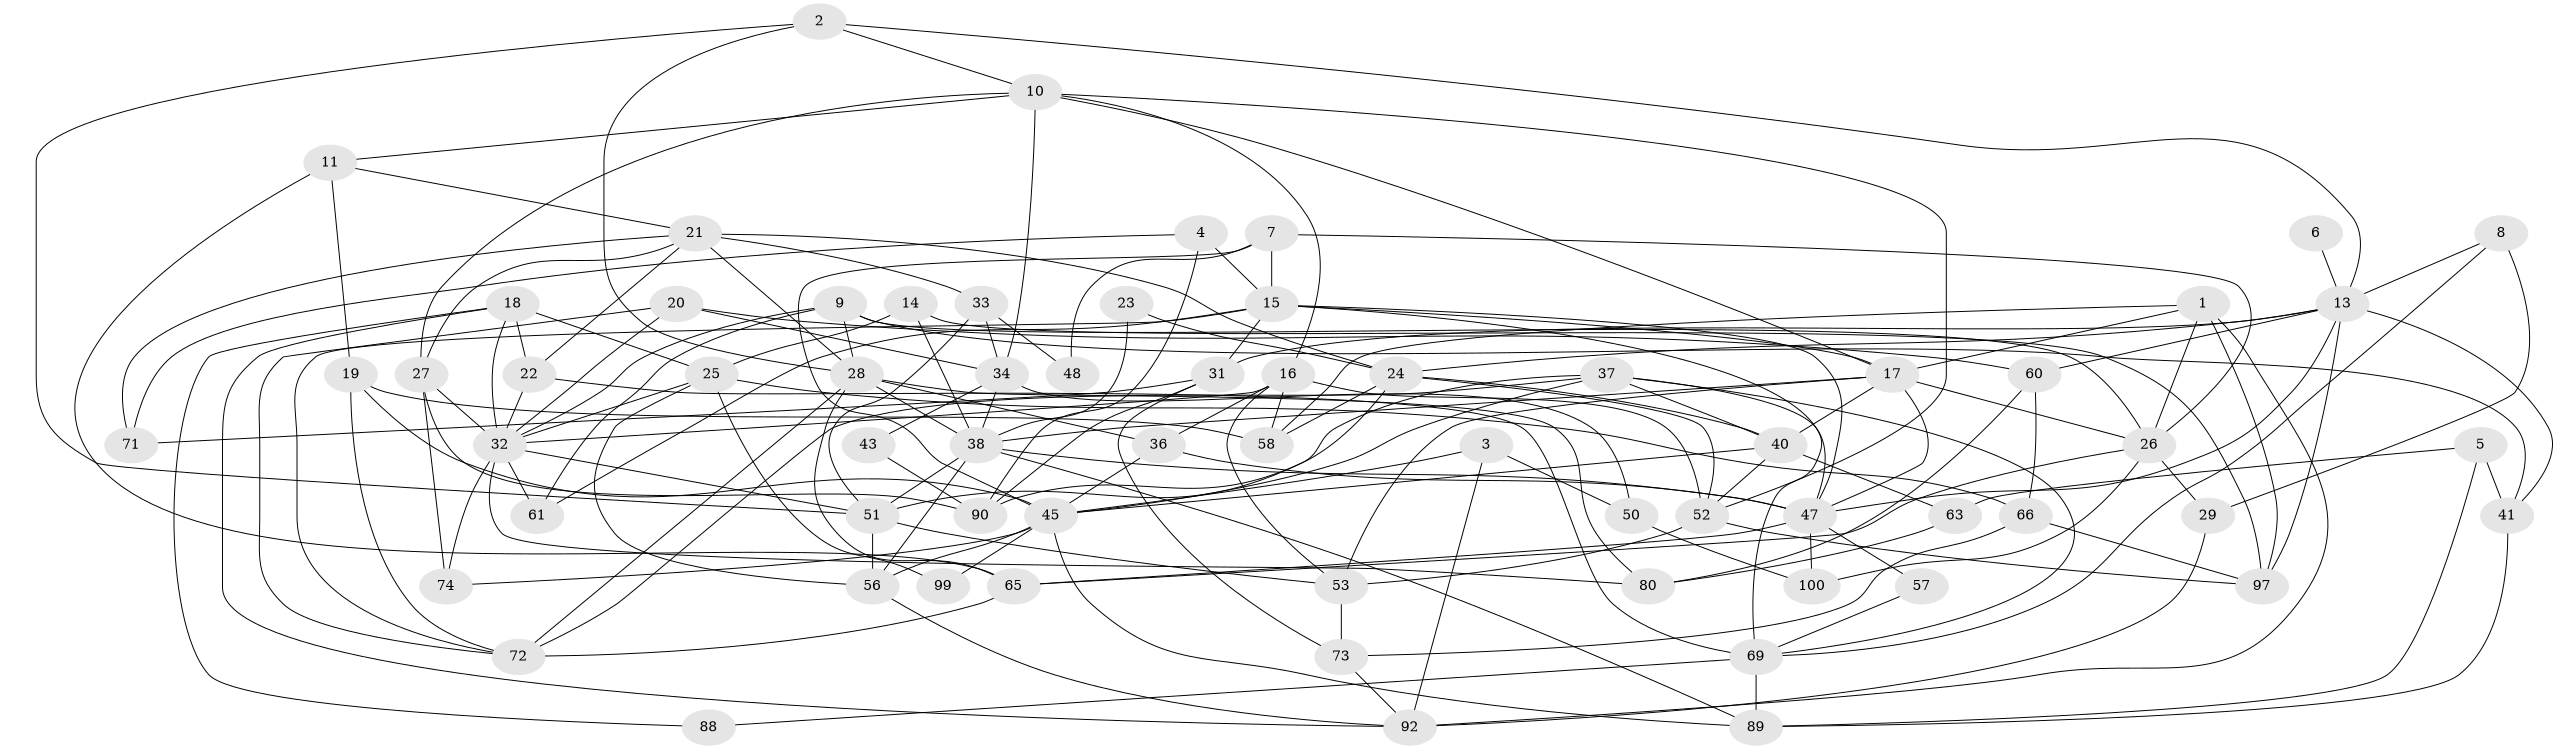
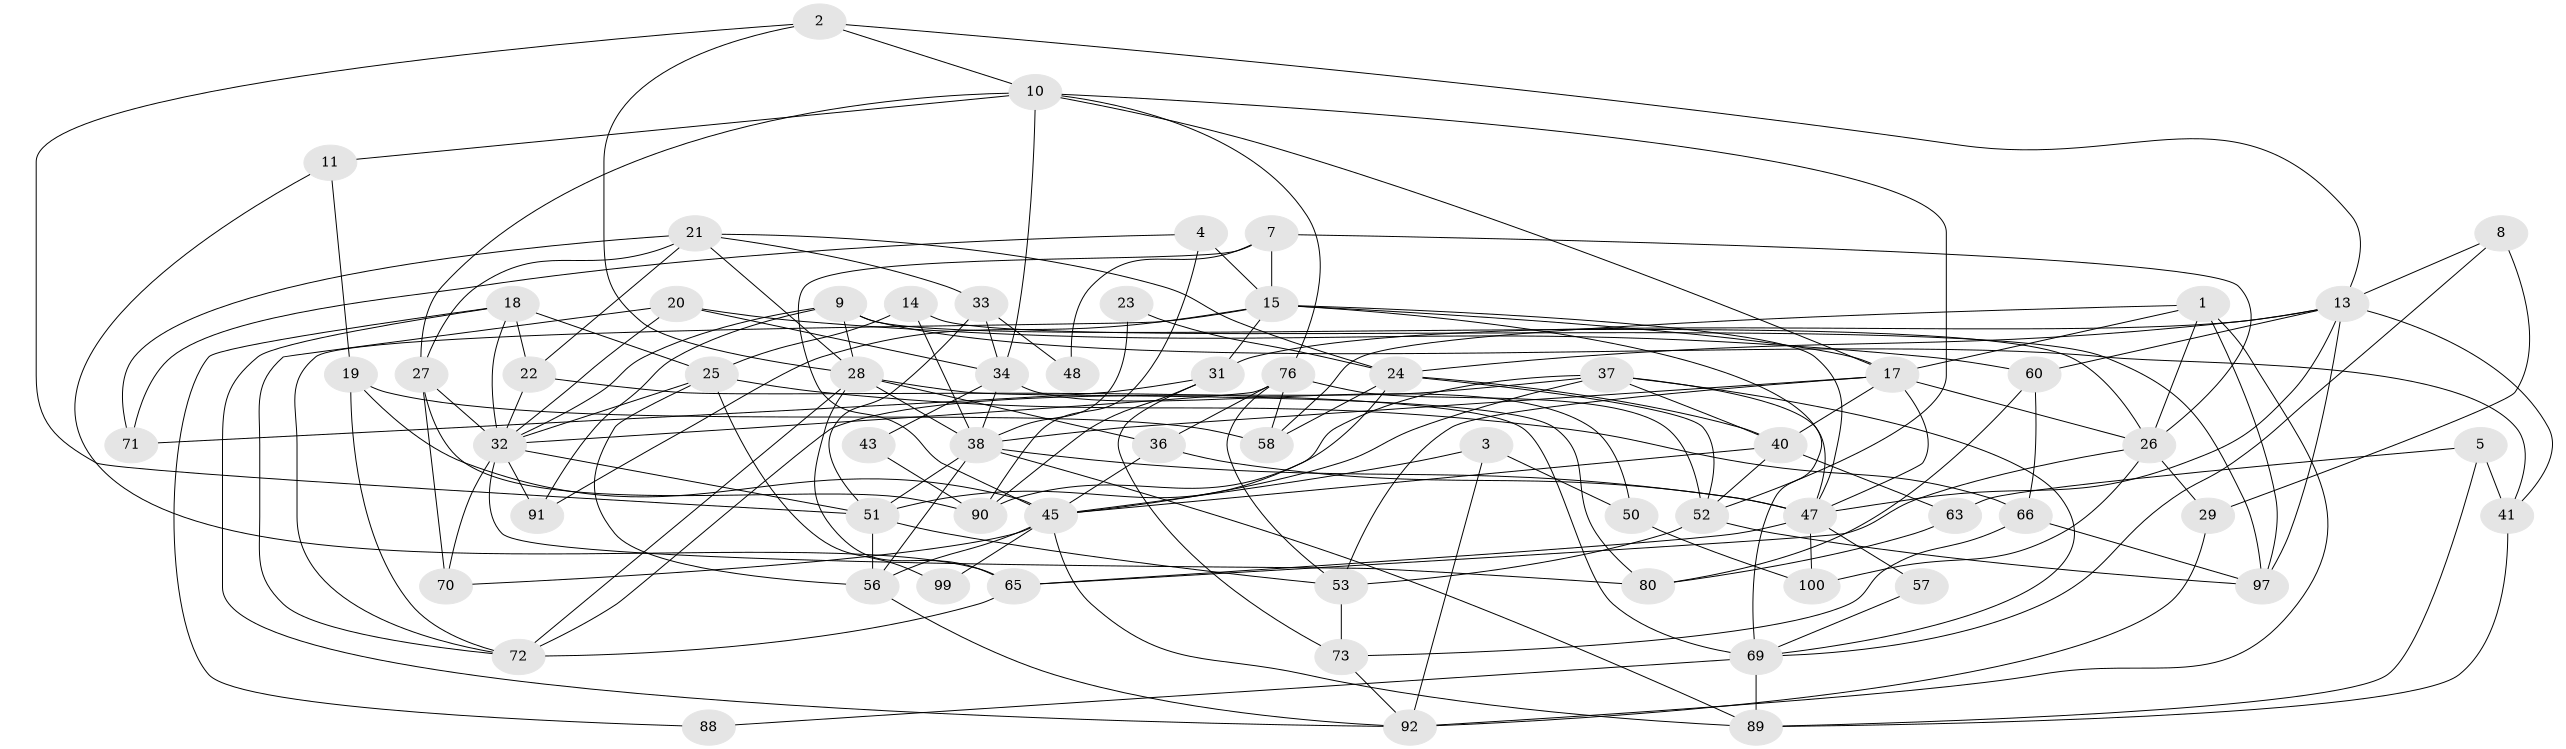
edge "11" -- "21": removed
node "6": removed
node "16": label "16" -> "76"
node "61": label "61" -> "91"
node "74": label "74" -> "70"
